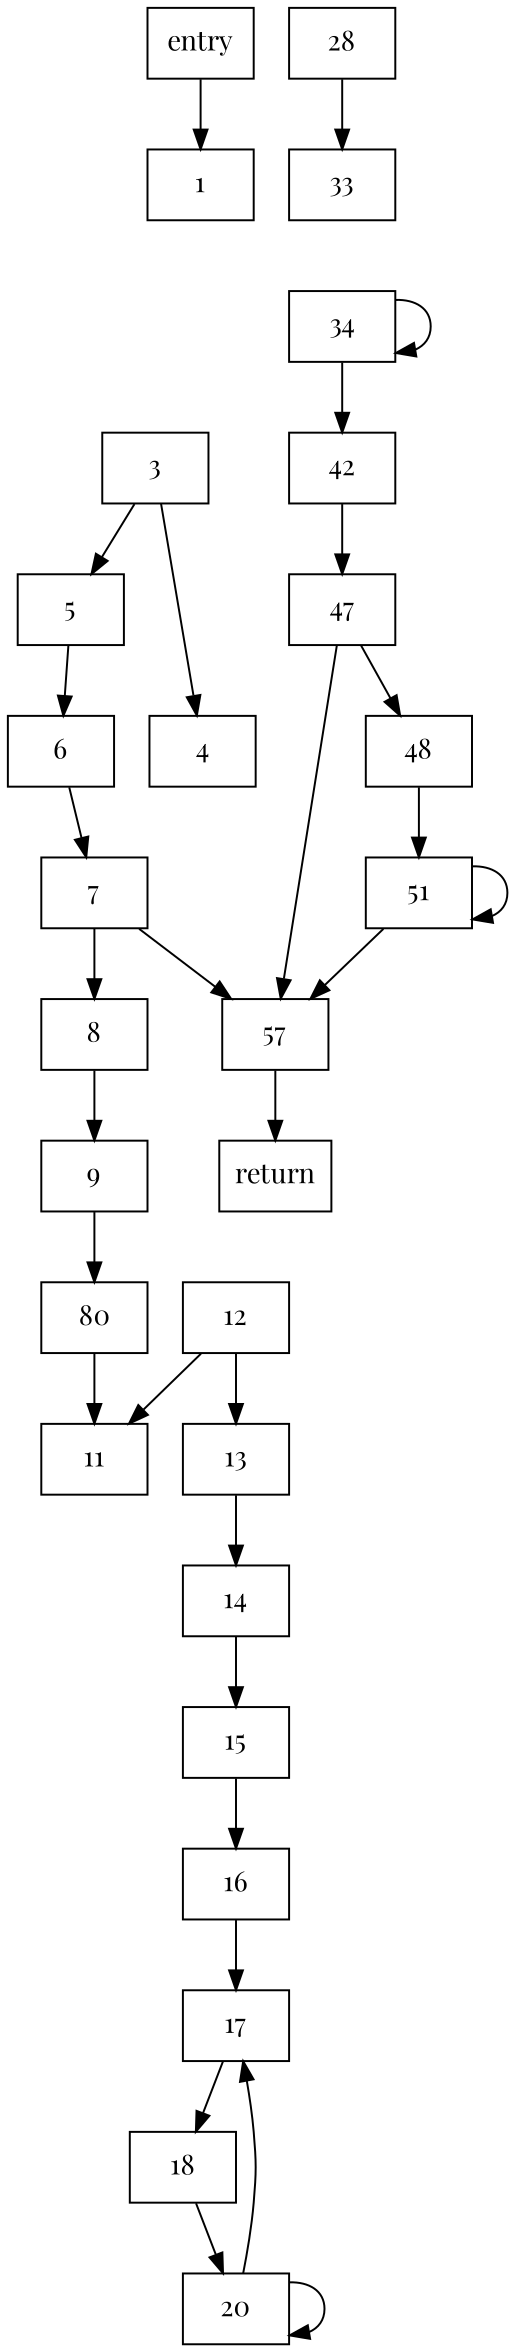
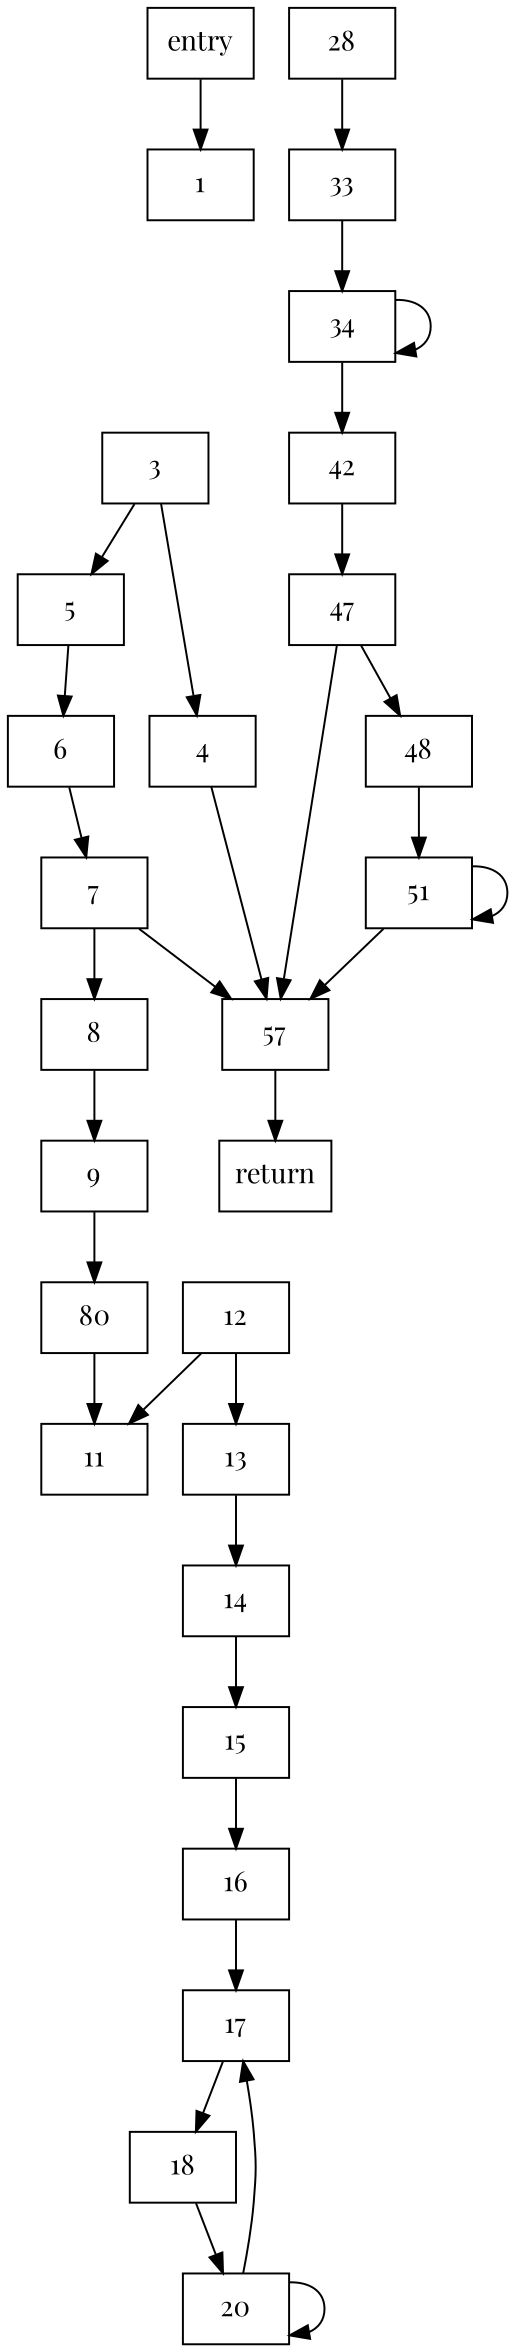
edge "33" -> "34": added
edge "4" -> "57": added
